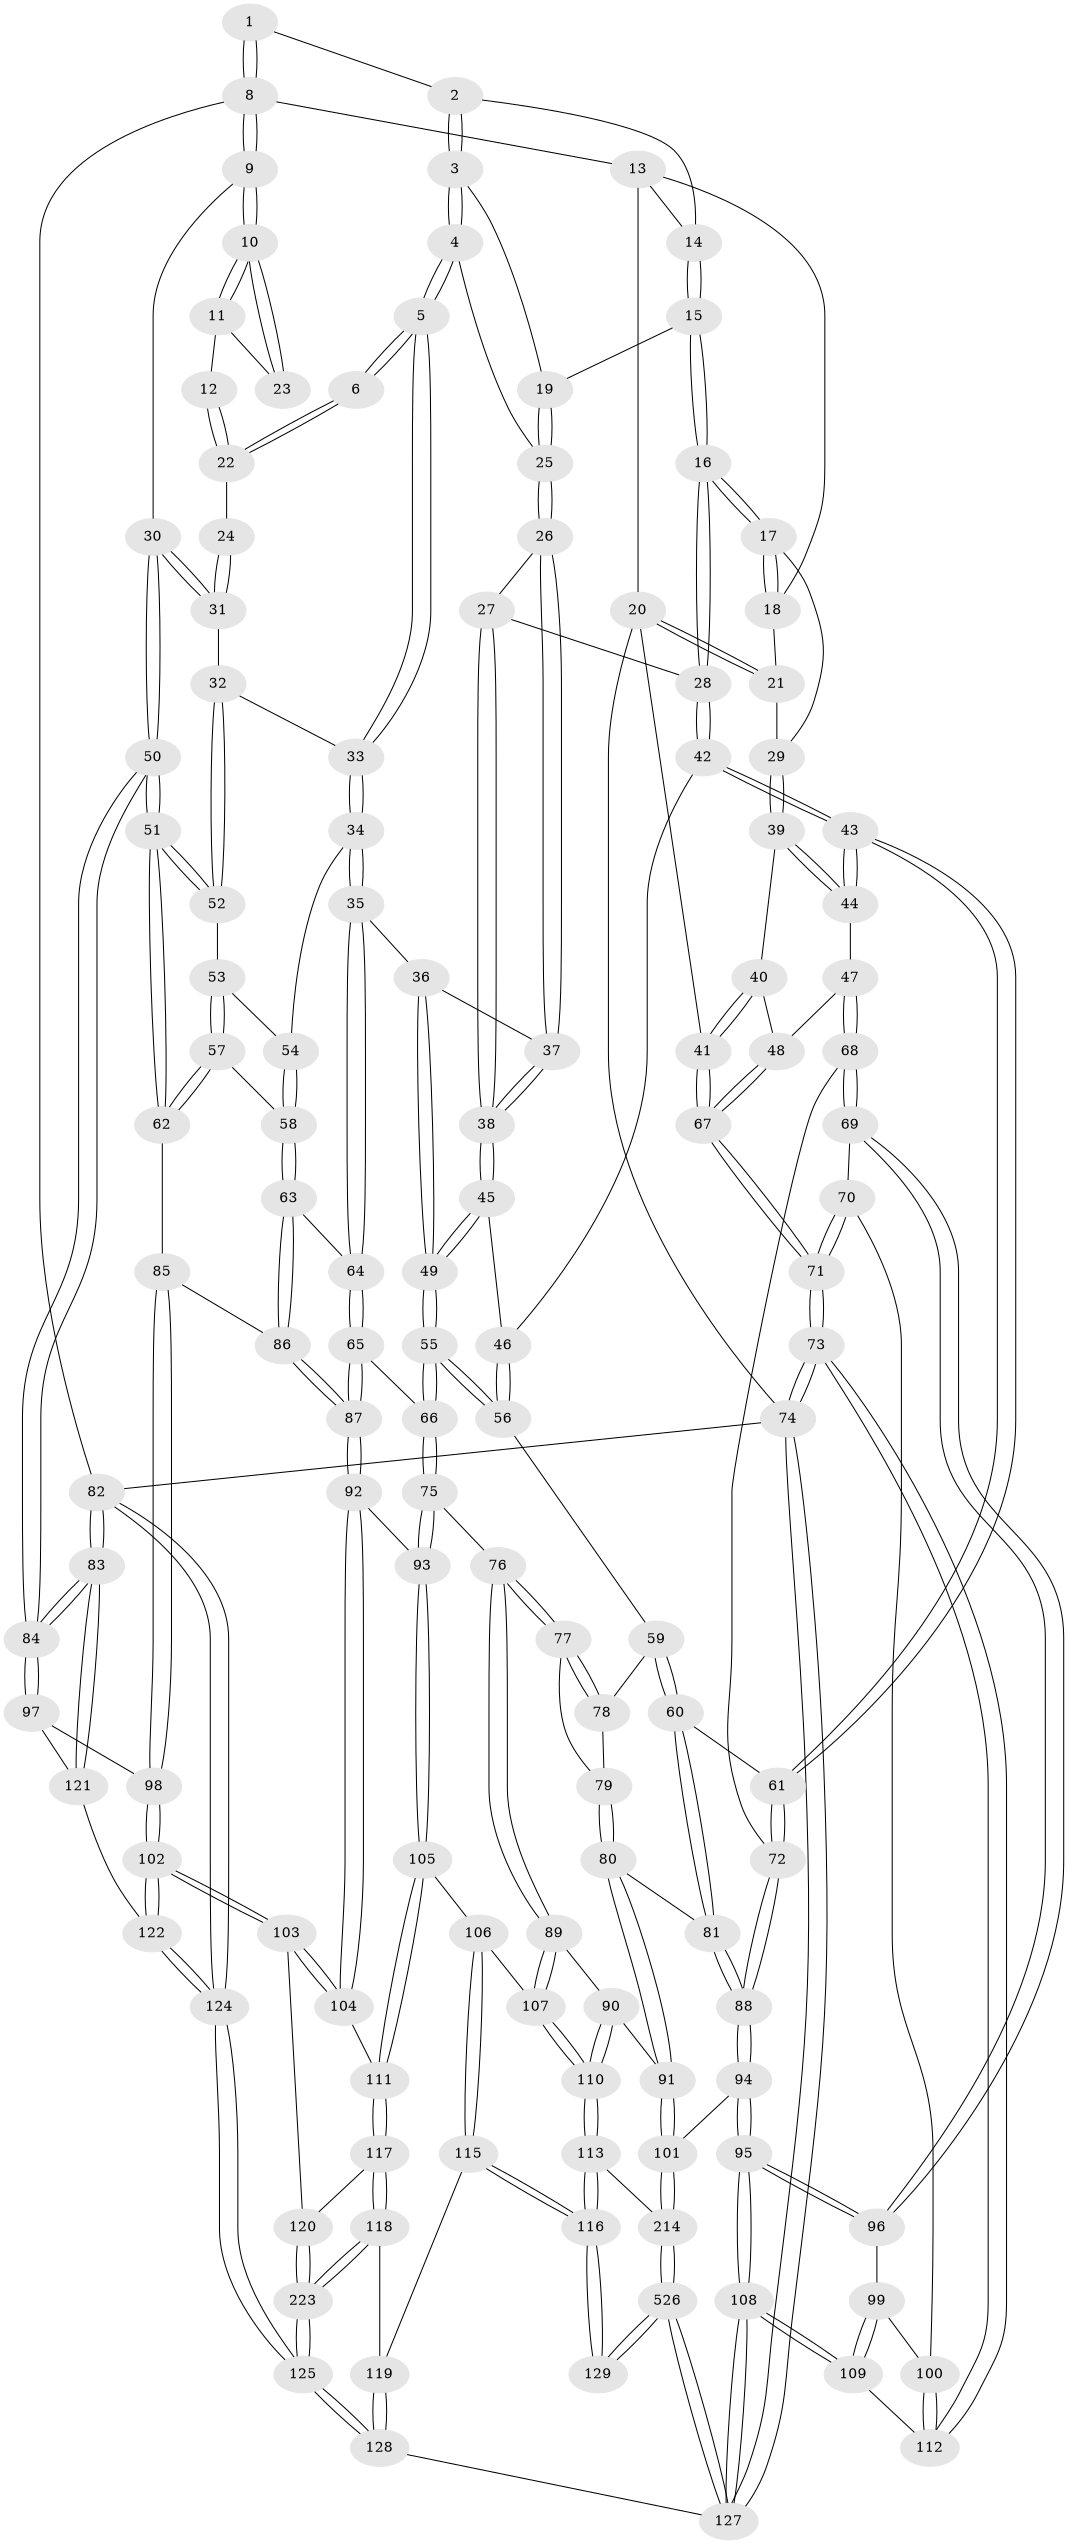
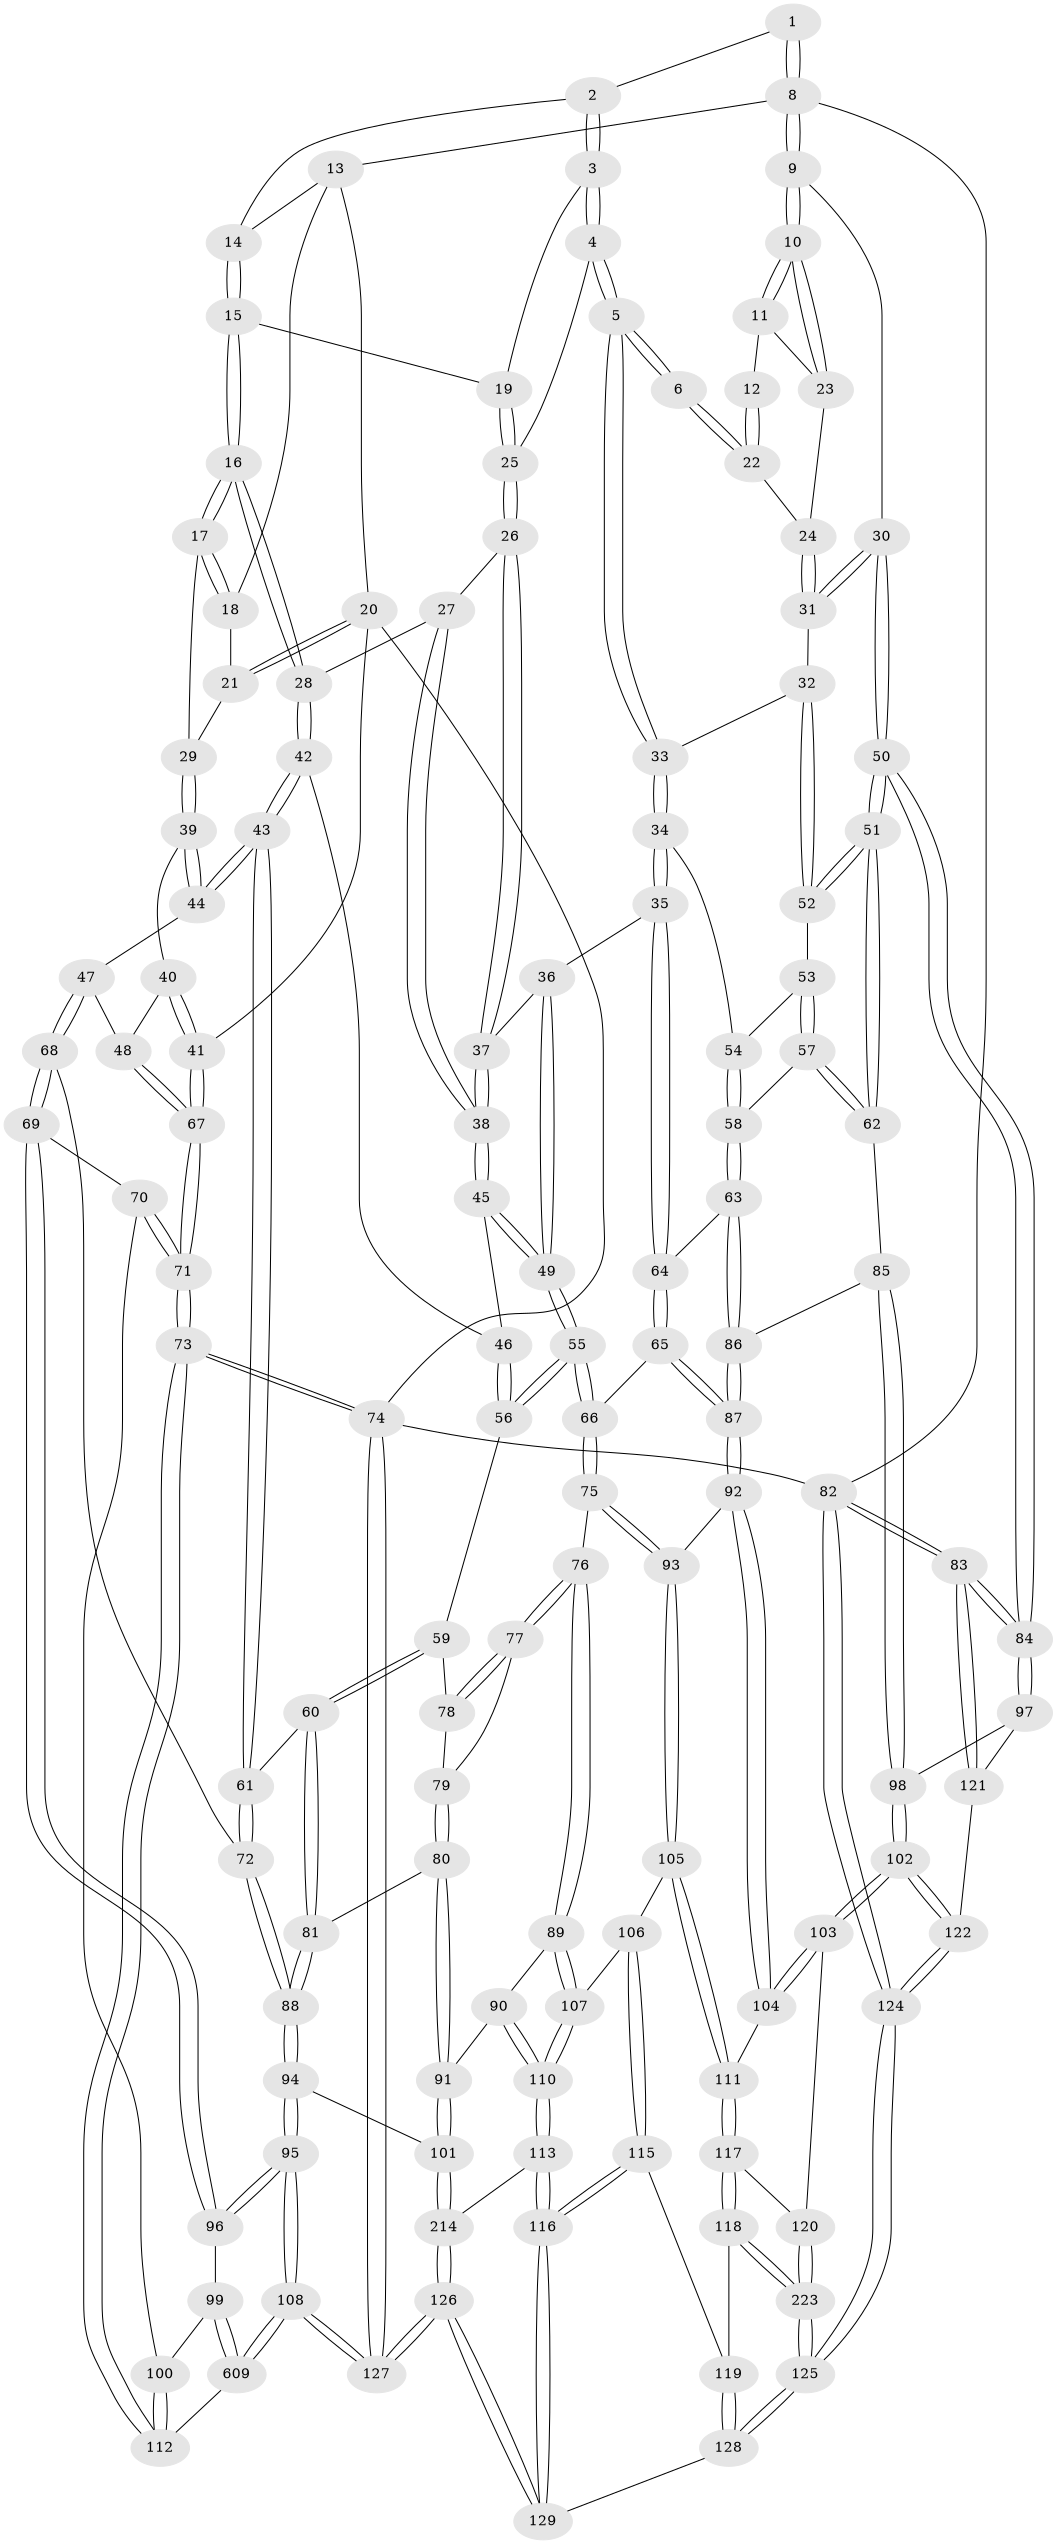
edge "23" -- "24": added
node "526": label "526" -> "126"
node "109": label "109" -> "609"
edge "128" -- "127": now "128" -- "129"
